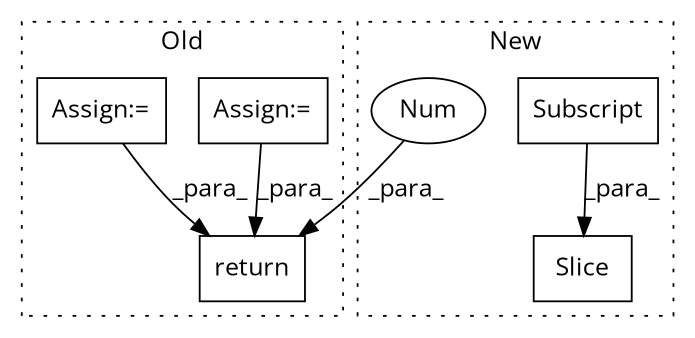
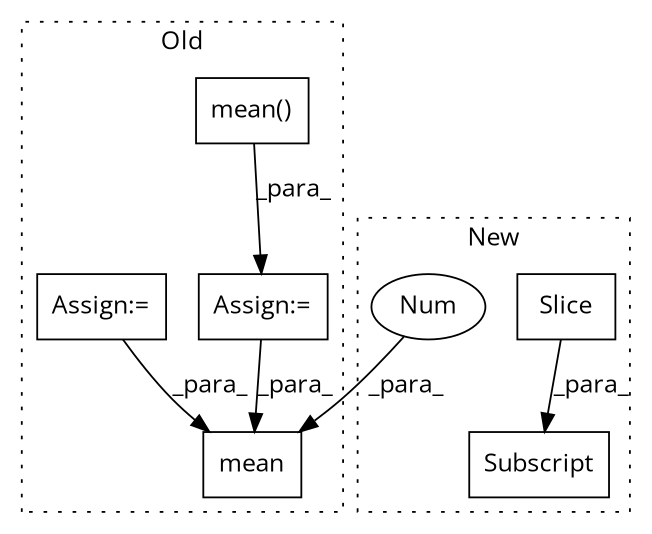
node "mean()": added
edge "Subscript" -> "Slice": reversed
node "return": label "return" -> "mean"
